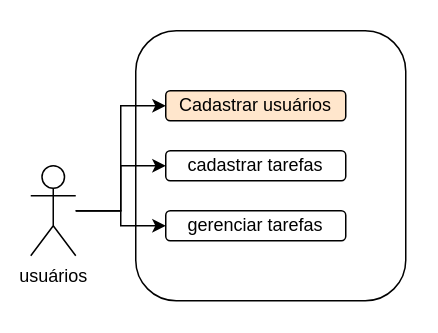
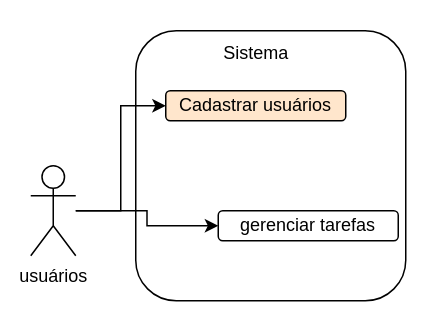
node "Sistema": added
edge "usuários" -> "cadastrar tarefas": removed
node "cadastrar tarefas": removed
node "gerenciar tarefas": moved (256, 226) -> (308, 226)
